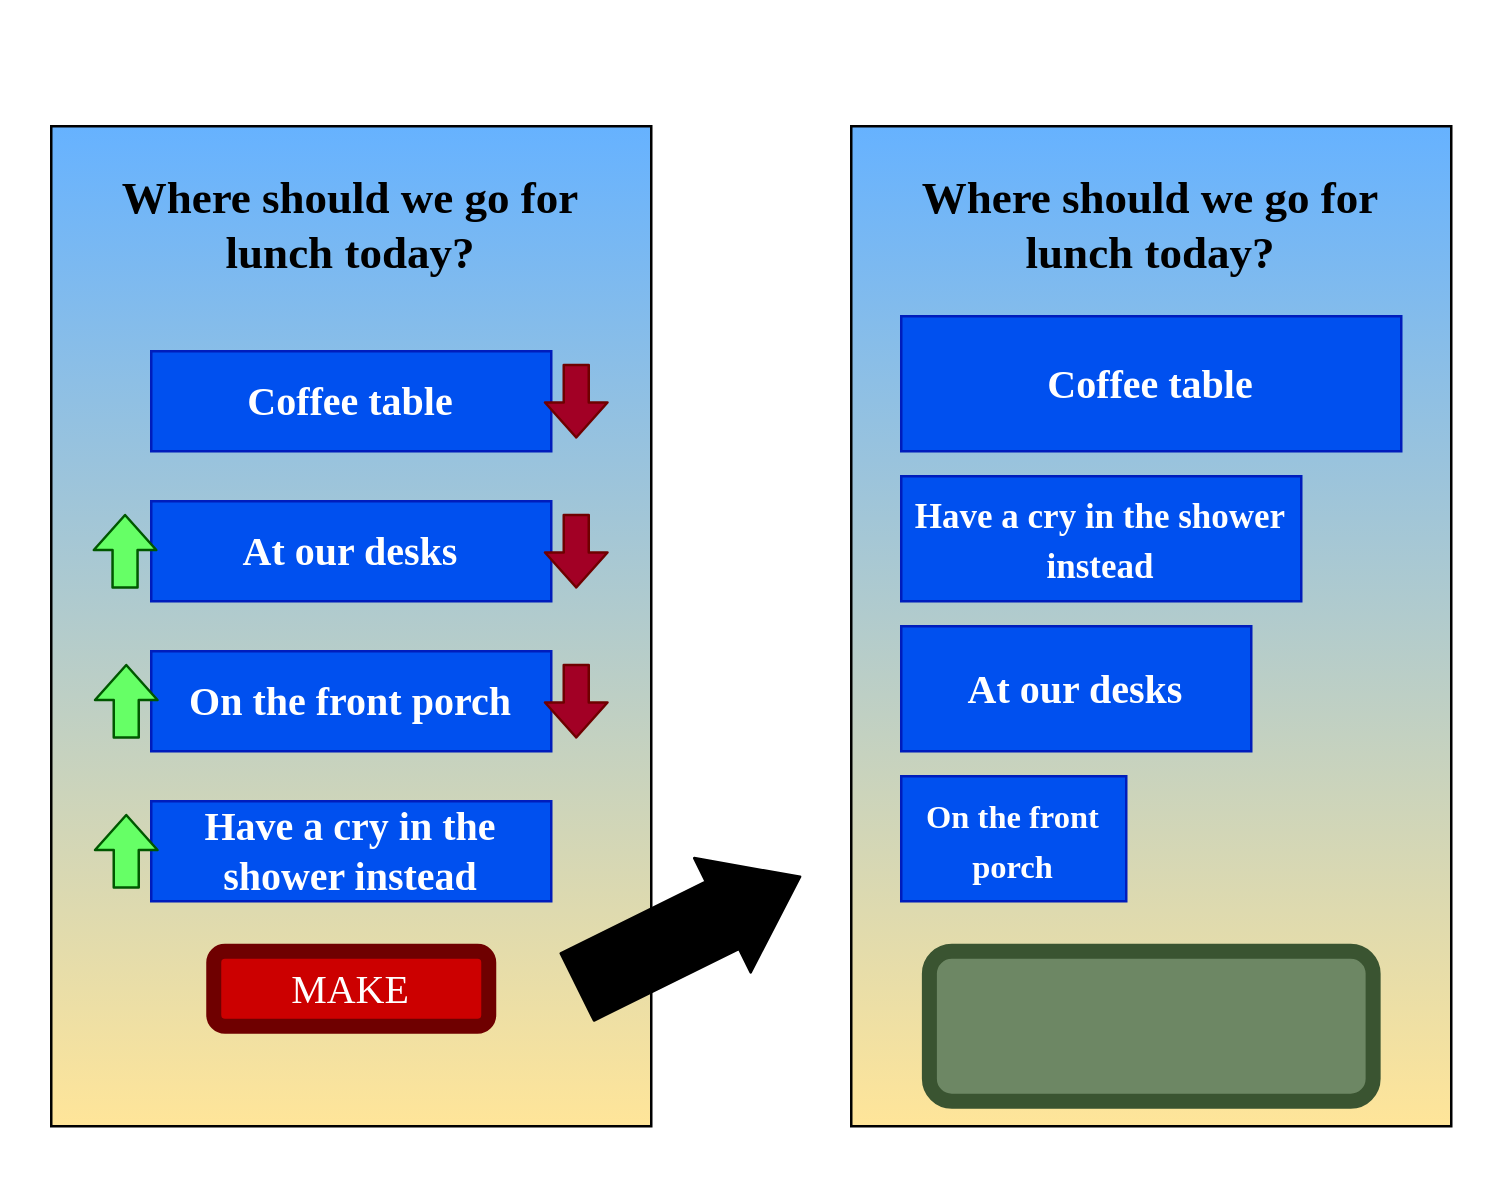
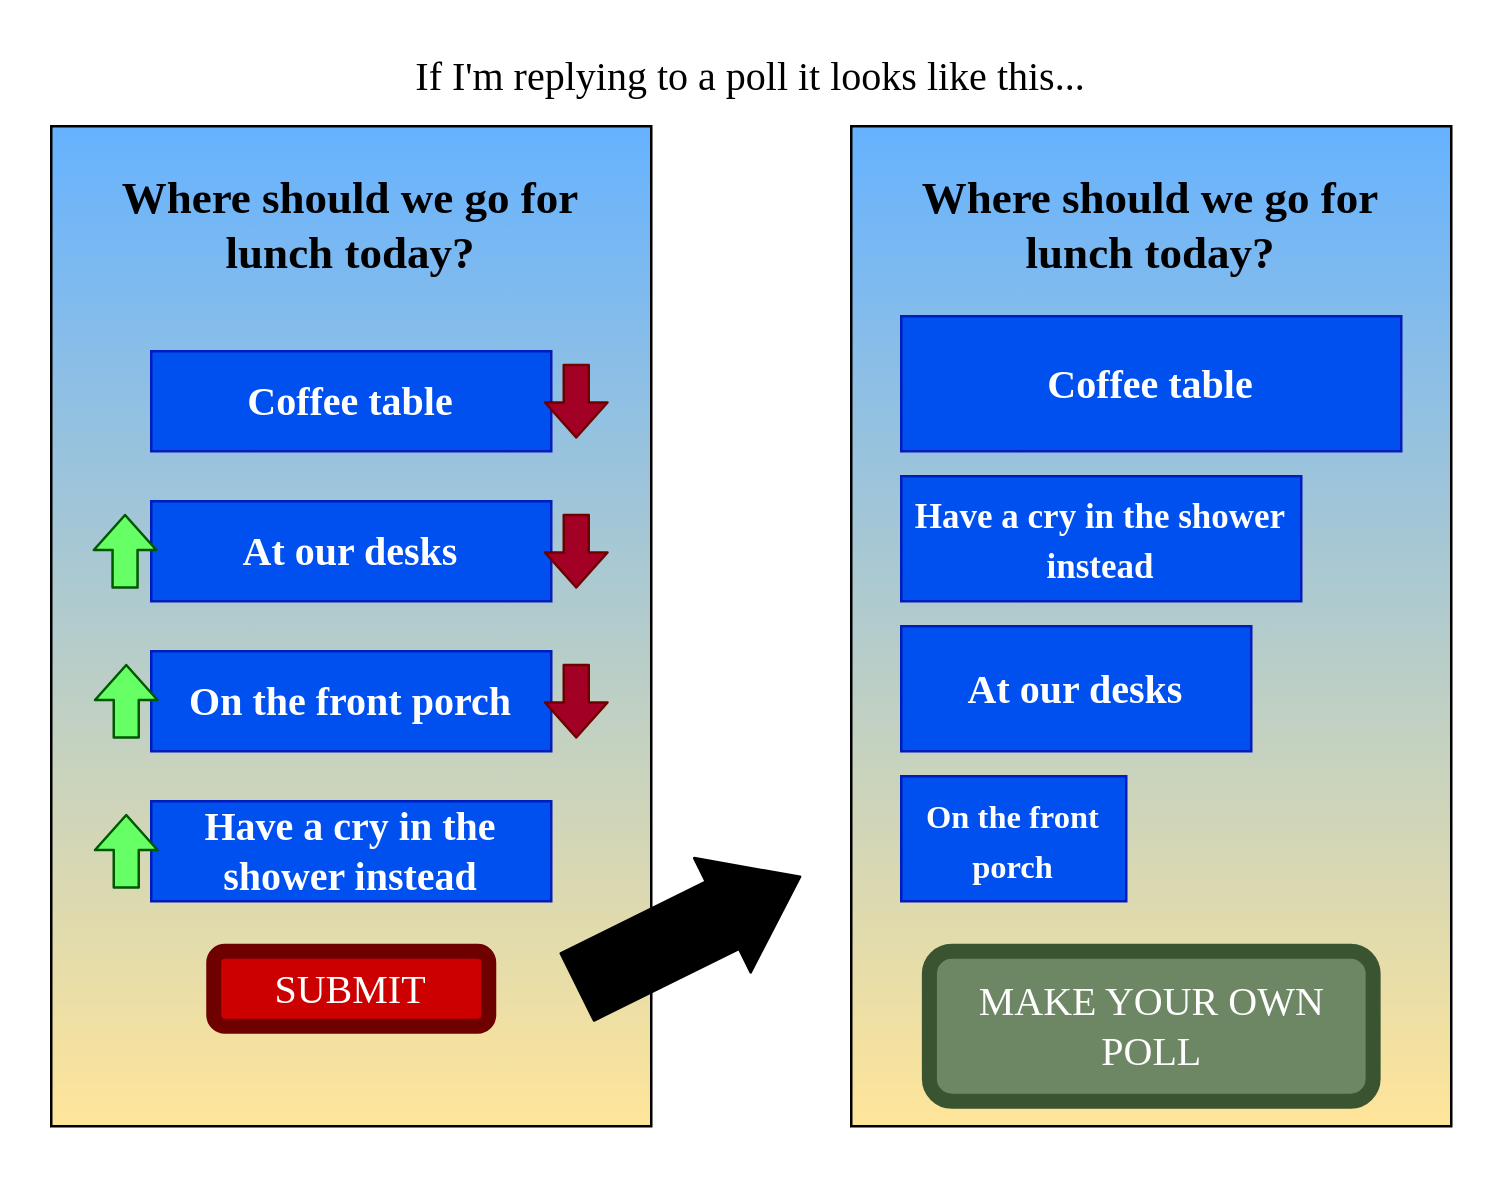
node "If I'm replying to a poll it looks like this...": added
node "MAKE": label "MAKE" -> "SUBMIT"
node "MAKE YOUR OWN POLL": added
